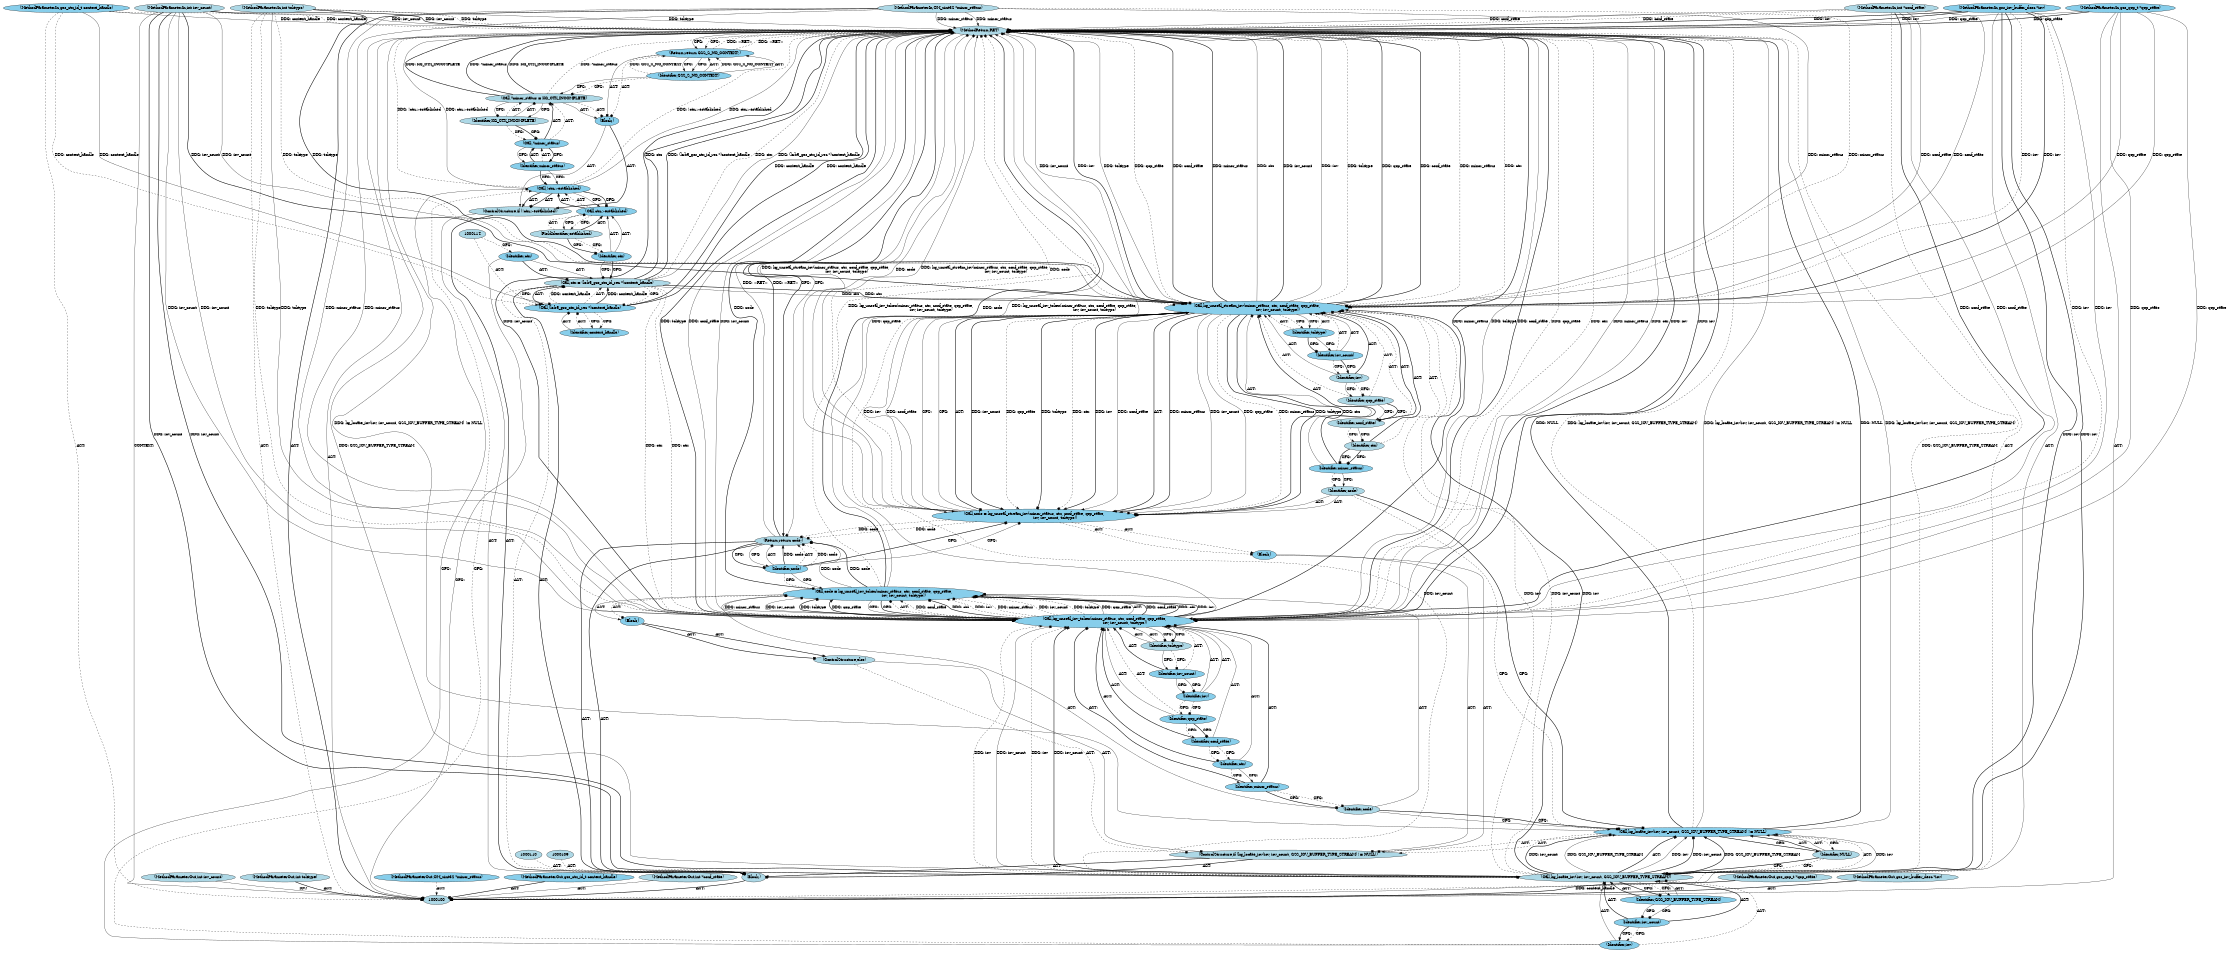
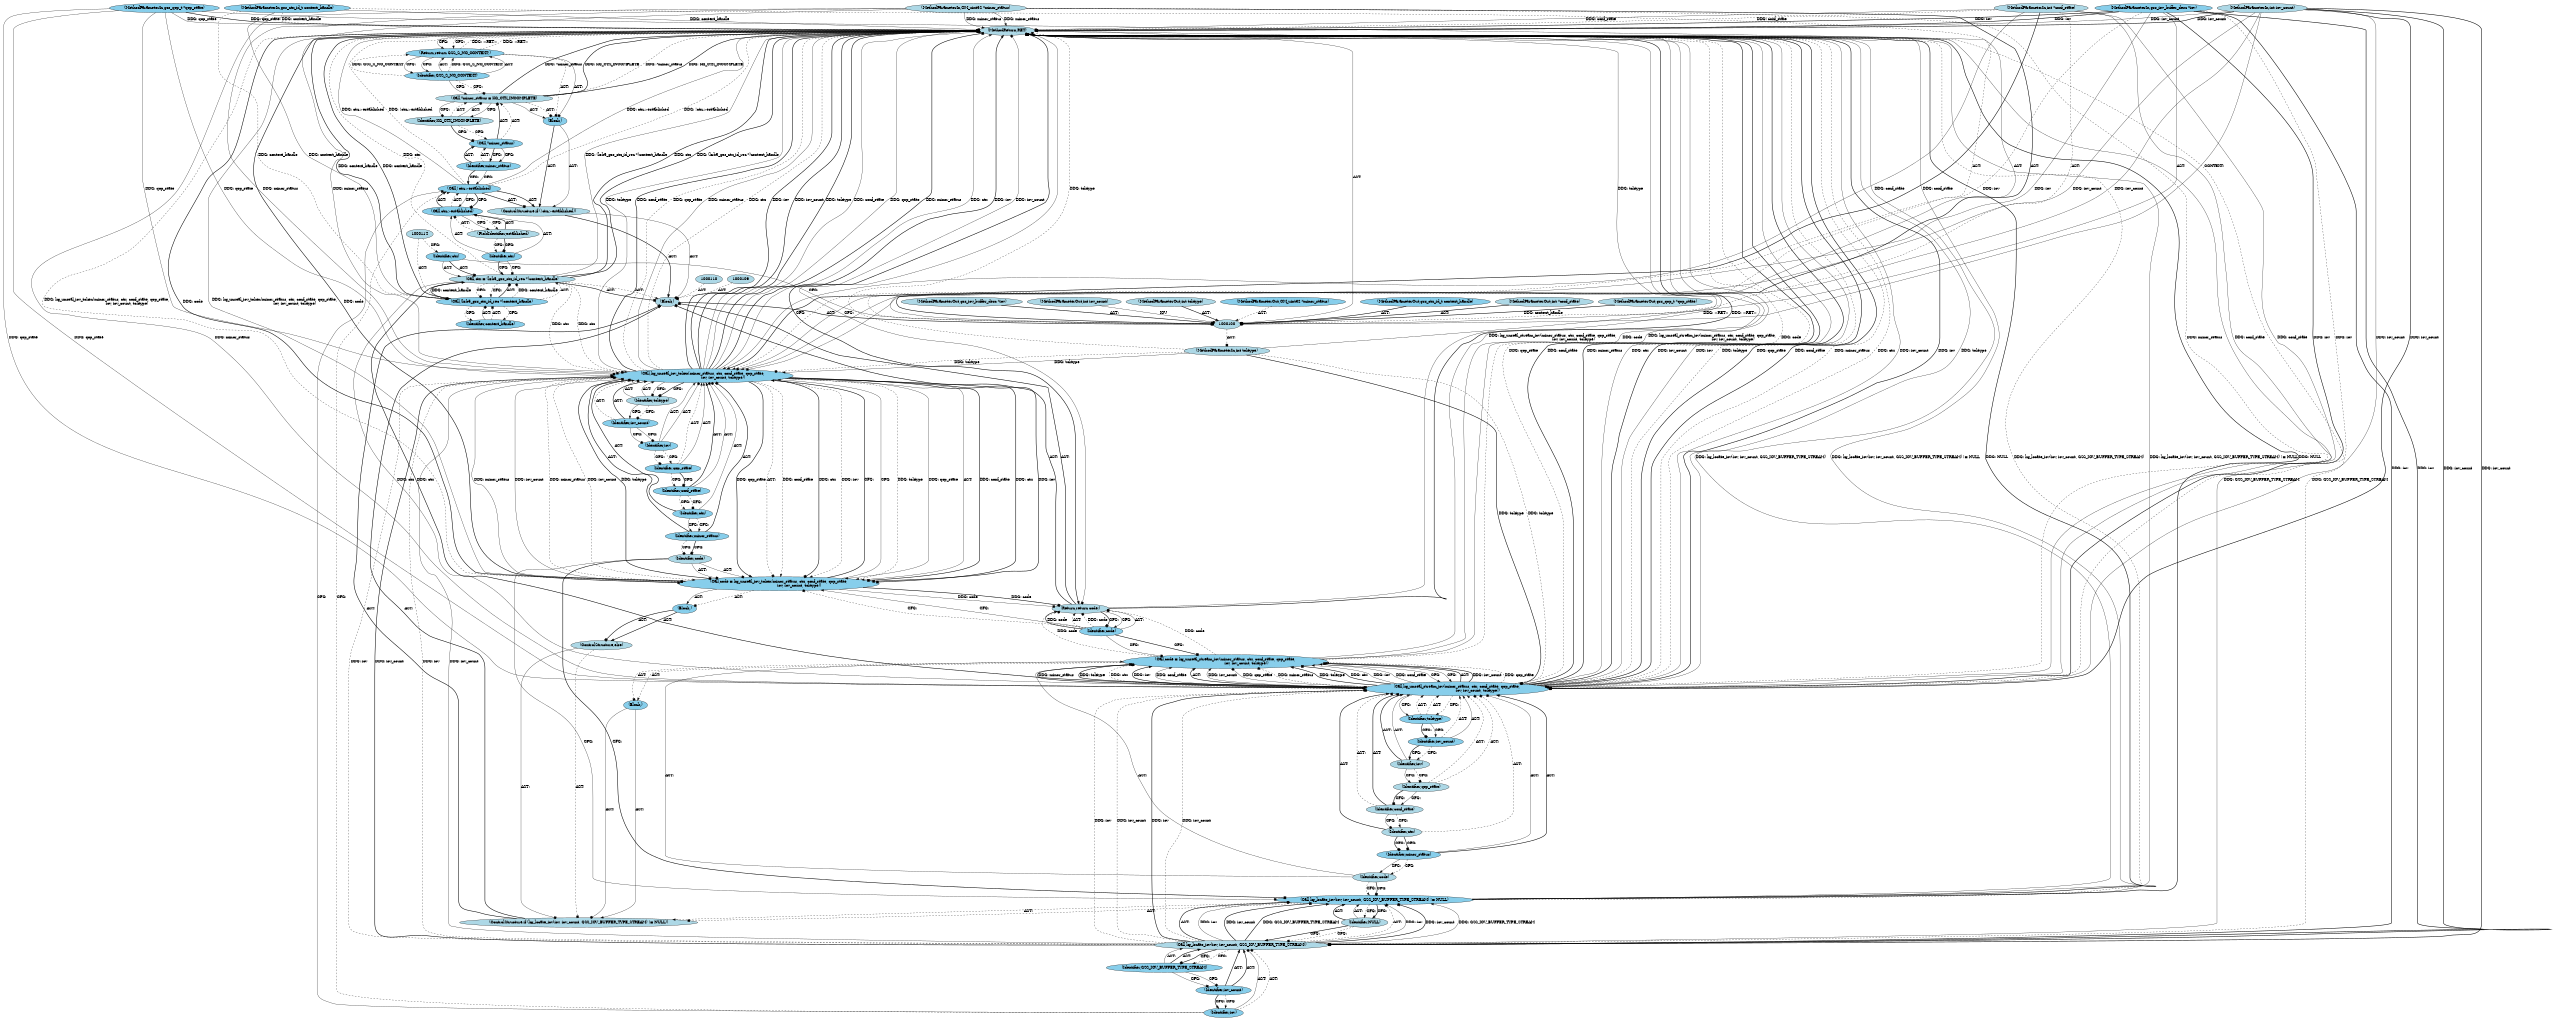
edge "(MethodReturn,RET)" -> "1000100": arrowhead normal -> box
edge "(MethodParameterIn,int toktype)" -> "1000100": reversed
edge "(MethodParameterOut,int *conf_state)" -> "1000100": style solid -> bold
